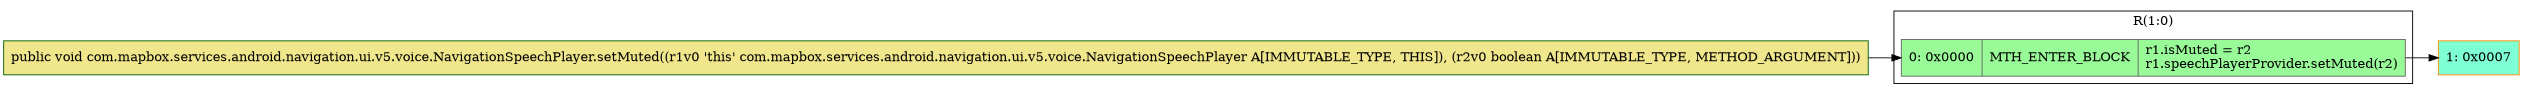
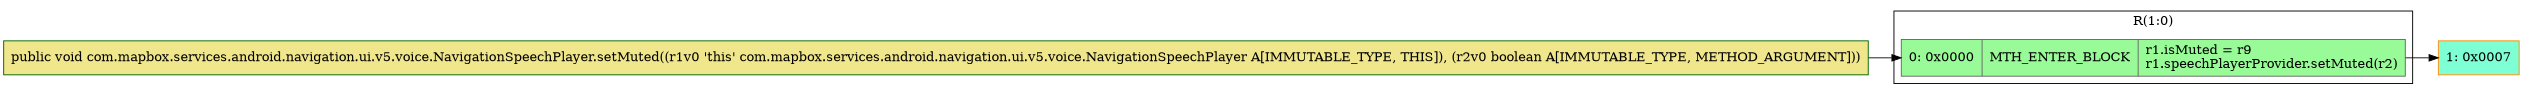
node "0: 0x0000": text "r1.isMuted = r2" -> "r1.isMuted = r9"
